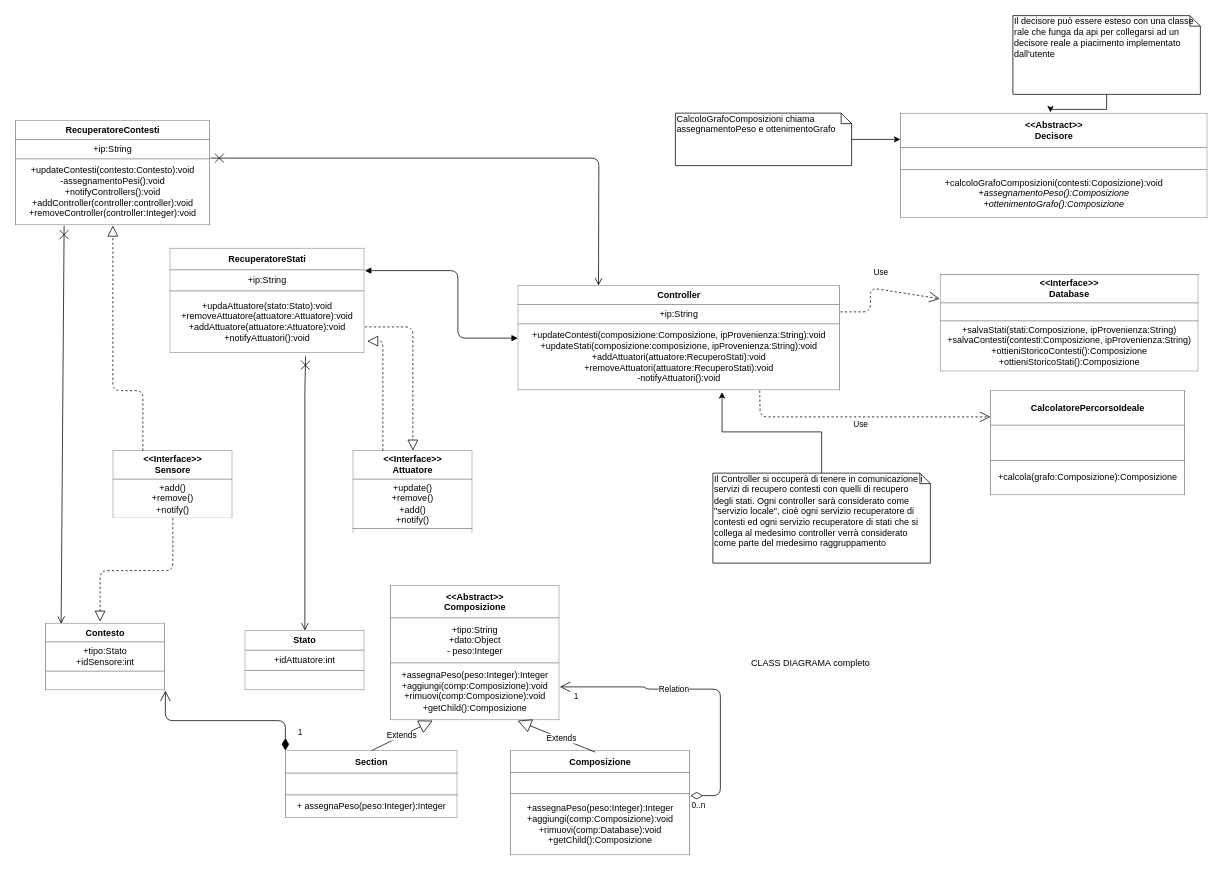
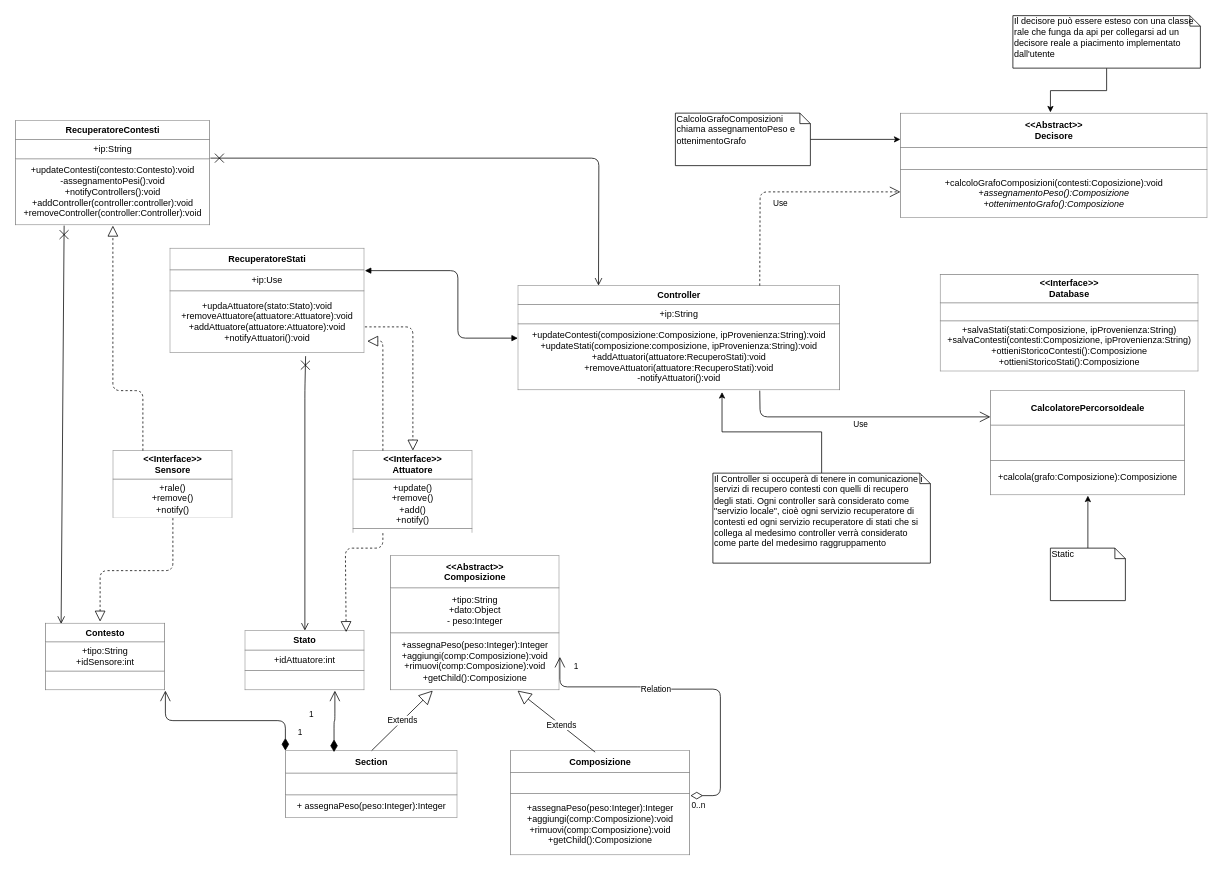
node "Il decisore può essere esteso con una classe rale che funga da api per collegarsi ad un decisore reale a piacimento implementato dall'utente": size 188x79 -> 188x53
node "CalcoloGrafoComposizioni chiama assegnamentoPeso e ottenimentoGrafo": size 176x53 -> 135x53
node "RecuperatoreContesti +ip:String +updateContesti(contesto:Contesto):void -assegnamentoPesi():void +notifyControllers():void +addController(controller:controller):void +removeController(controller:Integer):void": label "RecuperatoreContesti +ip:String +updateContesti(contesto:Contesto):void -assegnamentoPesi():void +notifyControllers():void +addController(controller:controller):void +removeController(controller:Integer):void" -> "RecuperatoreContesti +ip:String +updateContesti(contesto:Contesto):void -assegnamentoPesi():void +notifyControllers():void +addController(controller:controller):void +removeController(controller:Controller):void"
edge "Controller +ip:String +updateContesti(composizione:Composizione, ipProvenienza:String):void +updateStati(composizione:composizione, ipProvenienza:String):void +addAttuatori(attuatore:RecuperoStati):void +removeAttuatori(attuatore:RecuperoStati):void -notifyAttuatori():void" -> "<<Abstract>> Decisore +calcoloGrafoComposizioni(contesti:Coposizione):void +assegnamentoPeso():Composizione +ottenimentoGrafo():Composizione": added, label "Use"
node "RecuperatoreStati +ip:String +updaAttuatore(stato:Stato):void +removeAttuatore(attuatore:Attuatore):void +addAttuatore(attuatore:Attuatore):void +notifyAttuatori():void": label "RecuperatoreStati +ip:String +updaAttuatore(stato:Stato):void +removeAttuatore(attuatore:Attuatore):void +addAttuatore(attuatore:Attuatore):void +notifyAttuatori():void" -> "RecuperatoreStati +ip:Use +updaAttuatore(stato:Stato):void +removeAttuatore(attuatore:Attuatore):void +addAttuatore(attuatore:Attuatore):void +notifyAttuatori():void"
edge "Controller +ip:String +updateContesti(composizione:Composizione, ipProvenienza:String):void +updateStati(composizione:composizione, ipProvenienza:String):void +addAttuatori(attuatore:RecuperoStati):void +removeAttuatori(attuatore:RecuperoStati):void -notifyAttuatori():void" -> "<<Interface>> Database +salvaStati(stati:Composizione, ipProvenienza:String) +salvaContesti(contesti:Composizione, ipProvenienza:String) +ottieniStoricoContesti():Composizione +ottieniStoricoStati():Composizione": removed, label "Use"
edge "Controller +ip:String +updateContesti(composizione:Composizione, ipProvenienza:String):void +updateStati(composizione:composizione, ipProvenienza:String):void +addAttuatori(attuatore:RecuperoStati):void +removeAttuatori(attuatore:RecuperoStati):void -notifyAttuatori():void" -> "CalcolatorePercorsoIdeale +calcola(grafo:Composizione):Composizione": style dashed -> solid
node "<<Interface>> Sensore +add() +remove() +notify()": label "<<Interface>> Sensore +add() +remove() +notify()" -> "<<Interface>> Sensore +rale() +remove() +notify()"
edge "Static" -> "CalcolatorePercorsoIdeale +calcola(grafo:Composizione):Composizione": added
edge "<<Interface>> Attuatore +update() +remove() +add() +notify() Section 2.1 Section 2.2 Section 2.3" -> "Stato +idAttuatore:int": added
node "Static": added
node "Contesto +tipo:Stato +idSensore:int": label "Contesto +tipo:Stato +idSensore:int" -> "Contesto +tipo:String +idSensore:int"
node "<<Abstract>> Composizione +tipo:String +dato:Object - peso:Integer +assegnaPeso(peso:Integer):Integer +aggiungi(comp:Composizione):void +rimuovi(comp:Composizione):void +getChild():Composizione": moved (475, 653) -> (475, 623)
node "CLASS DIAGRAMA completo": removed
edge "Stato +idAttuatore:int" -- "Section + assegnaPeso(peso:Integer):Integer": added, label "1"
node "Composizione +assegnaPeso(peso:Integer):Integer +aggiungi(comp:Composizione):void +rimuovi(comp:Database):void +getChild():Composizione": label "Composizione +assegnaPeso(peso:Integer):Integer +aggiungi(comp:Composizione):void +rimuovi(comp:Database):void +getChild():Composizione" -> "Composizione +assegnaPeso(peso:Integer):Integer +aggiungi(comp:Composizione):void +rimuovi(comp:Composizione):void +getChild():Composizione"
